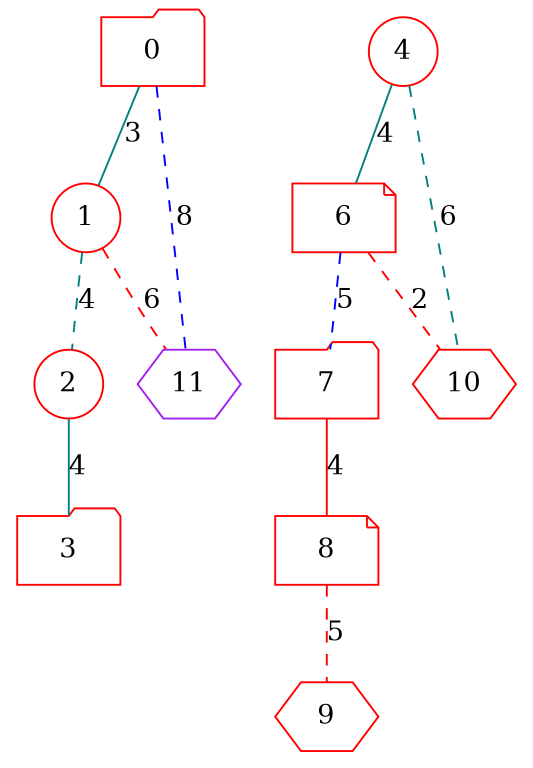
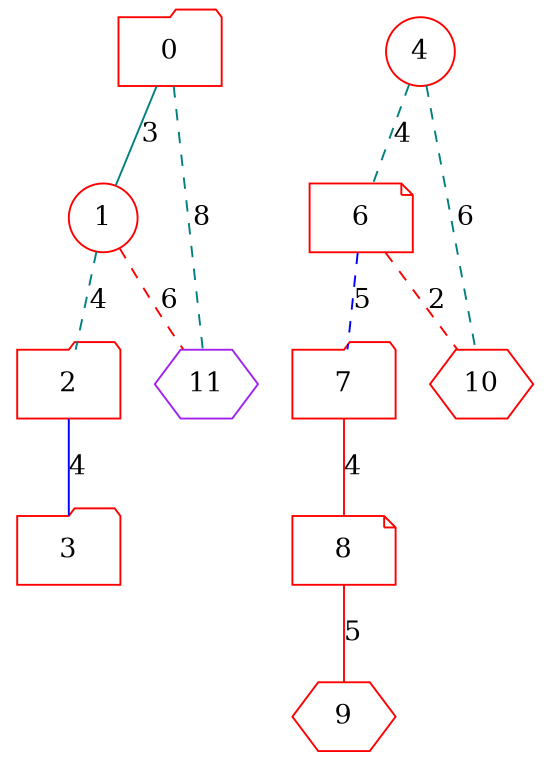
edge "4" -- "6": style solid -> dashed
edge "0" -- "11": color blue -> teal
node "2": shape circle -> folder
edge "2" -- "3": color teal -> blue
edge "8" -- "9": style dashed -> solid
